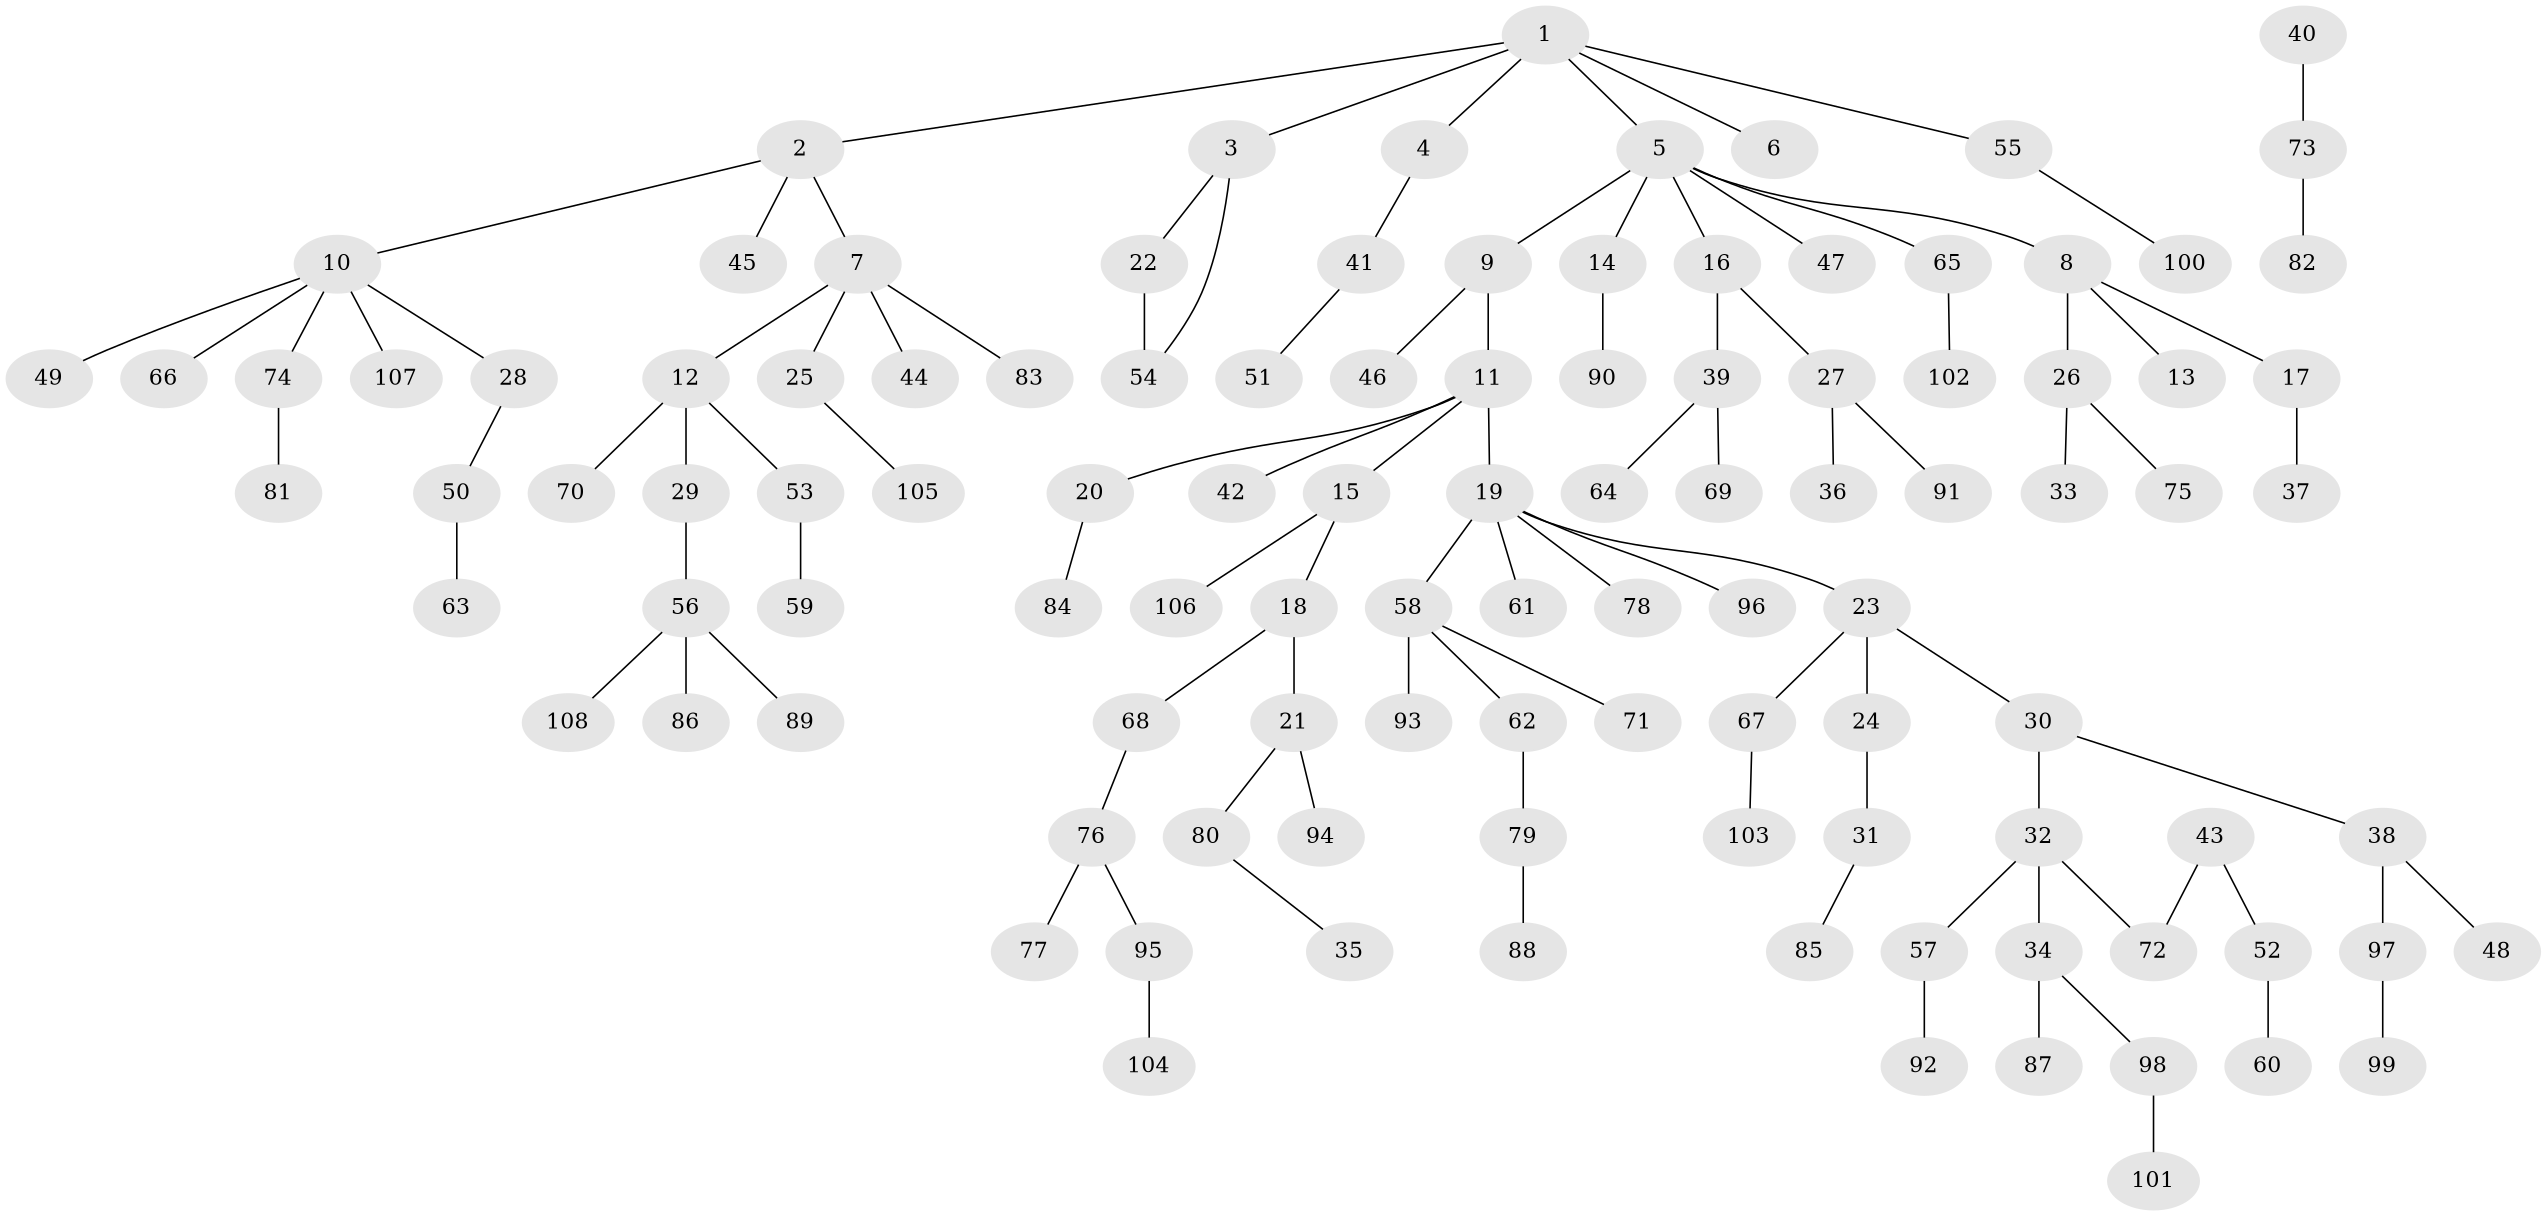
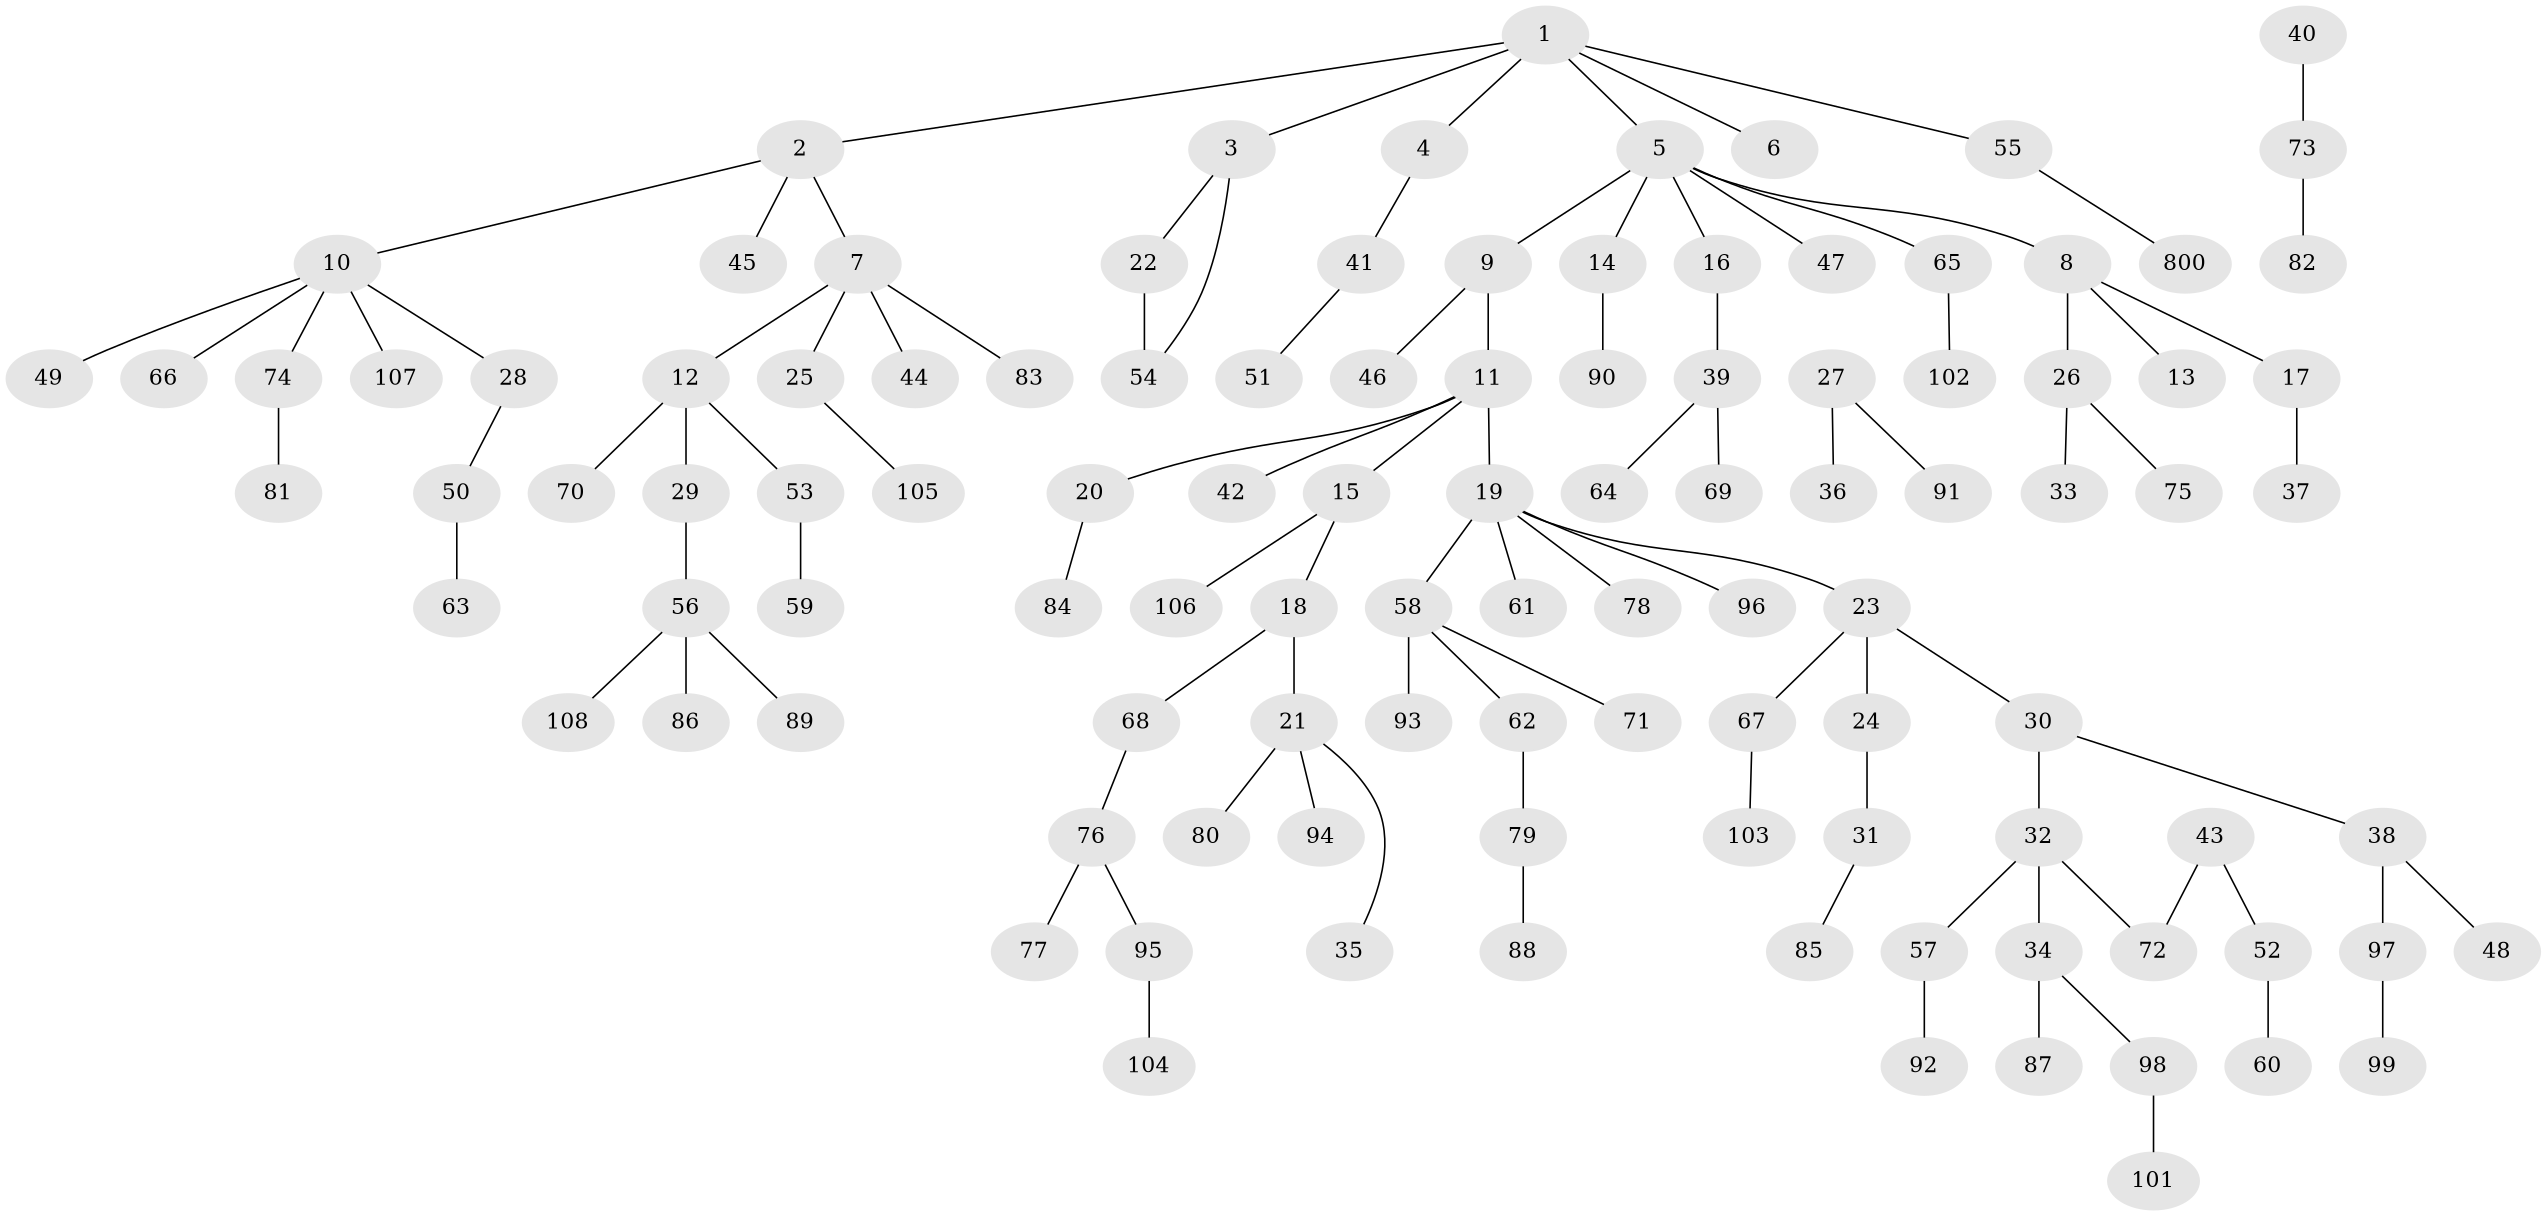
node "100": label "100" -> "800"
edge "16" -- "27": removed
edge "80" -- "35": now "21" -- "35"
